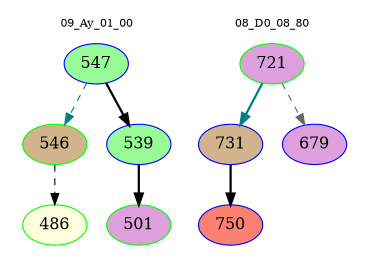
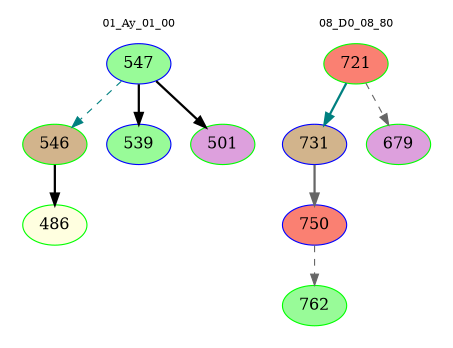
cluster "09_Ay_01_00": label "09_Ay_01_00" -> "01_Ay_01_00"
node "721": fillcolor plum -> salmon
node "679": color blue -> green
edge "546" -> "486": style dashed -> bold
edge "539" -> "501": now "547" -> "501"
edge "731" -> "750": color black -> gray40
node "762": added
